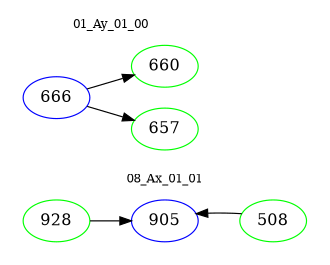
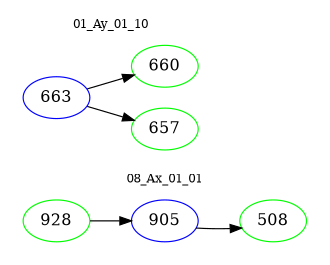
cluster "01_Ay_01_00": label "01_Ay_01_00" -> "01_Ay_01_10"
node "666": label "666" -> "663"
edge "508" -> "905": reversed
